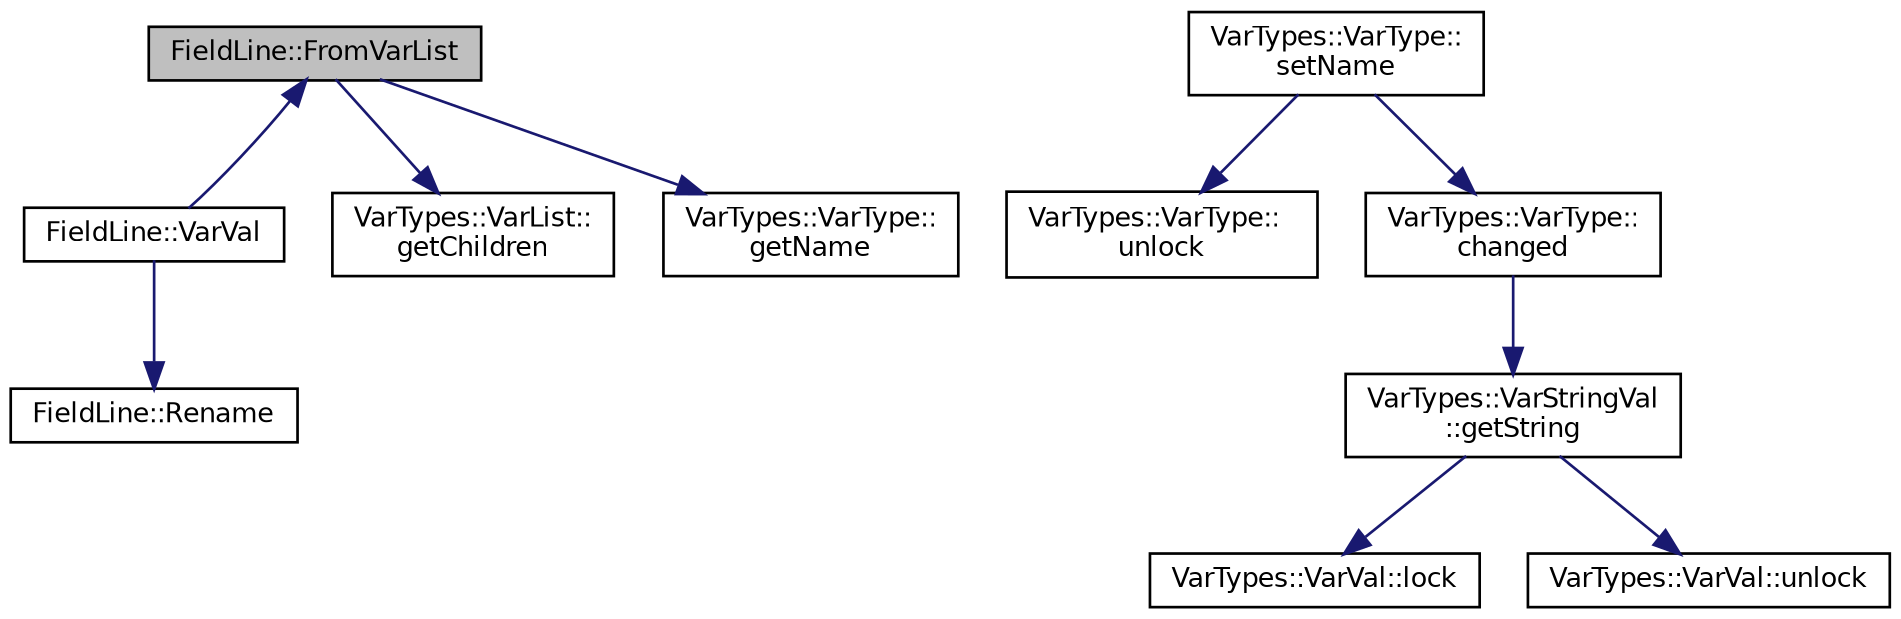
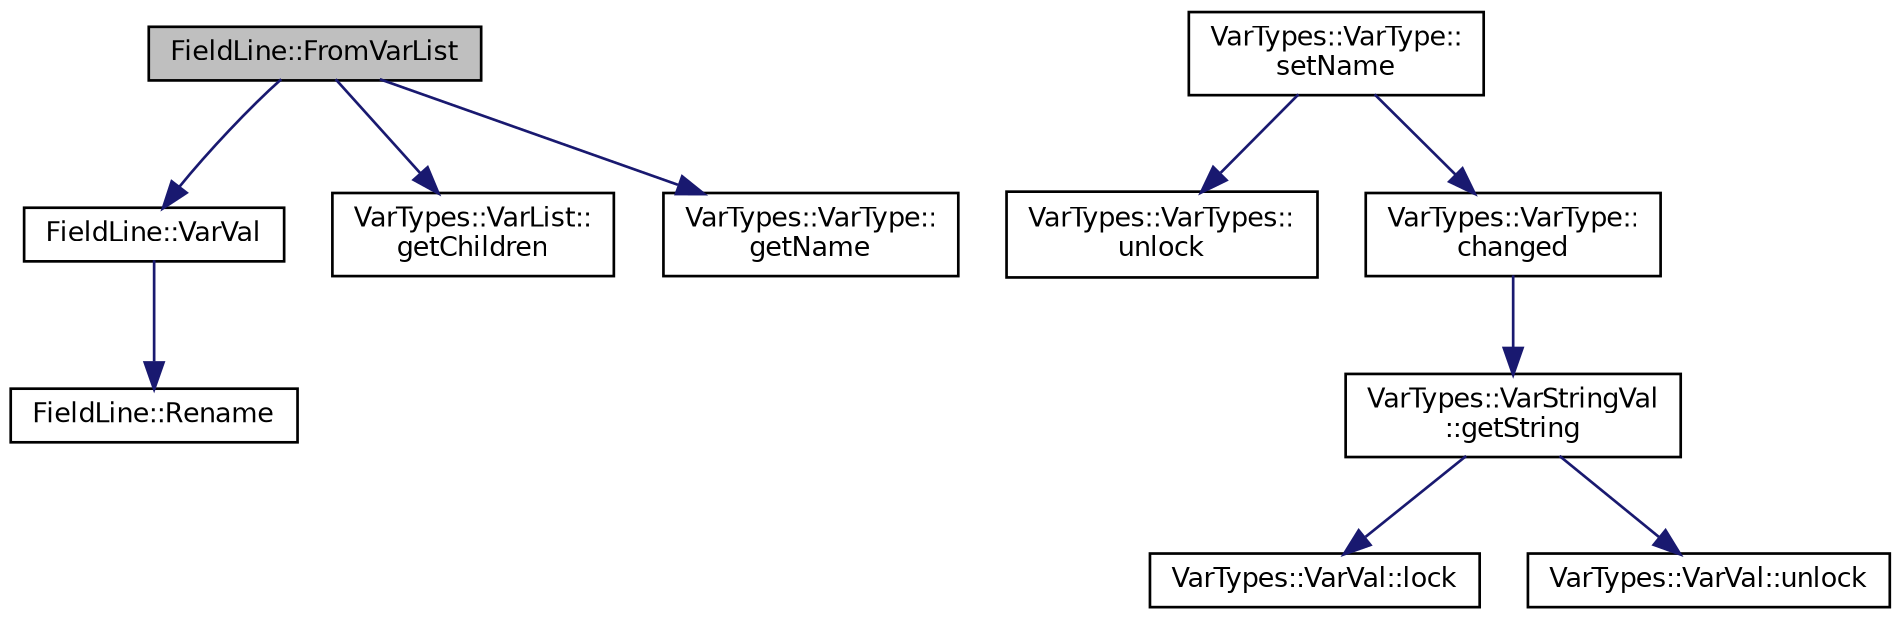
edge "FieldLine::VarVal" -> "FieldLine::FromVarList": reversed
node "VarTypes::VarType:: unlock": label "VarTypes::VarType:: unlock" -> "VarTypes::VarTypes:: unlock"
